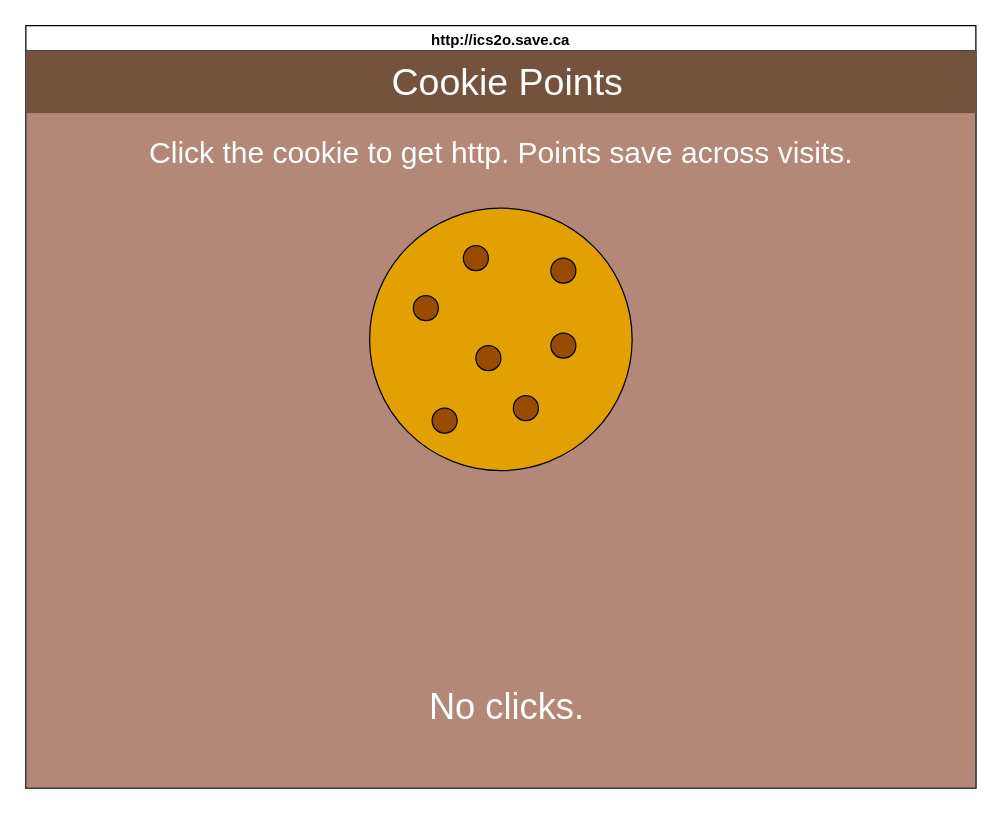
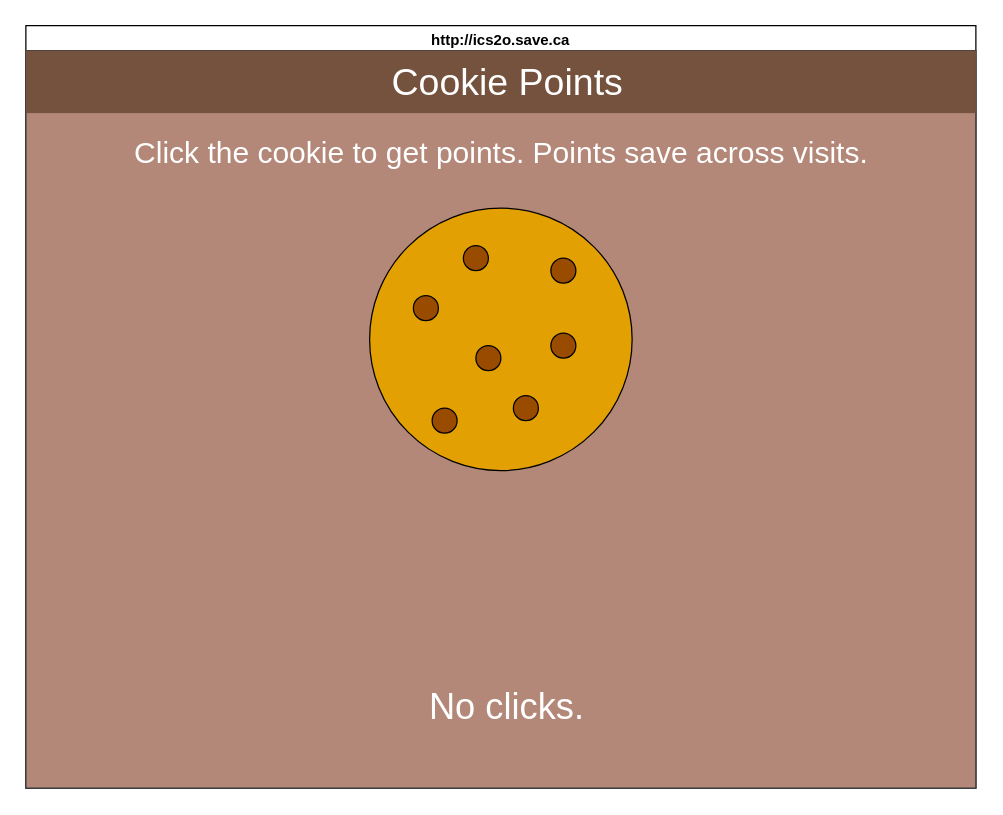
node "Click the cookie to get http. Points save across visits.": label "Click the cookie to get http. Points save across visits." -> "Click the cookie to get points. Points save across visits."
